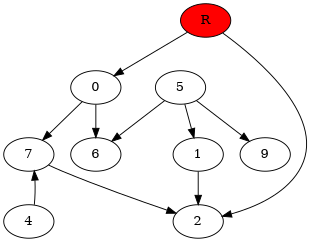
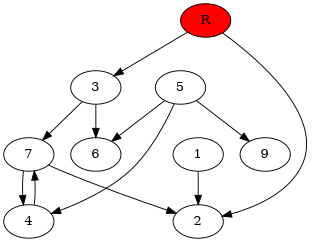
node "0": label "0" -> "3"
edge "5" -> "1": now "5" -> "4"
edge "7" -> "4": added
